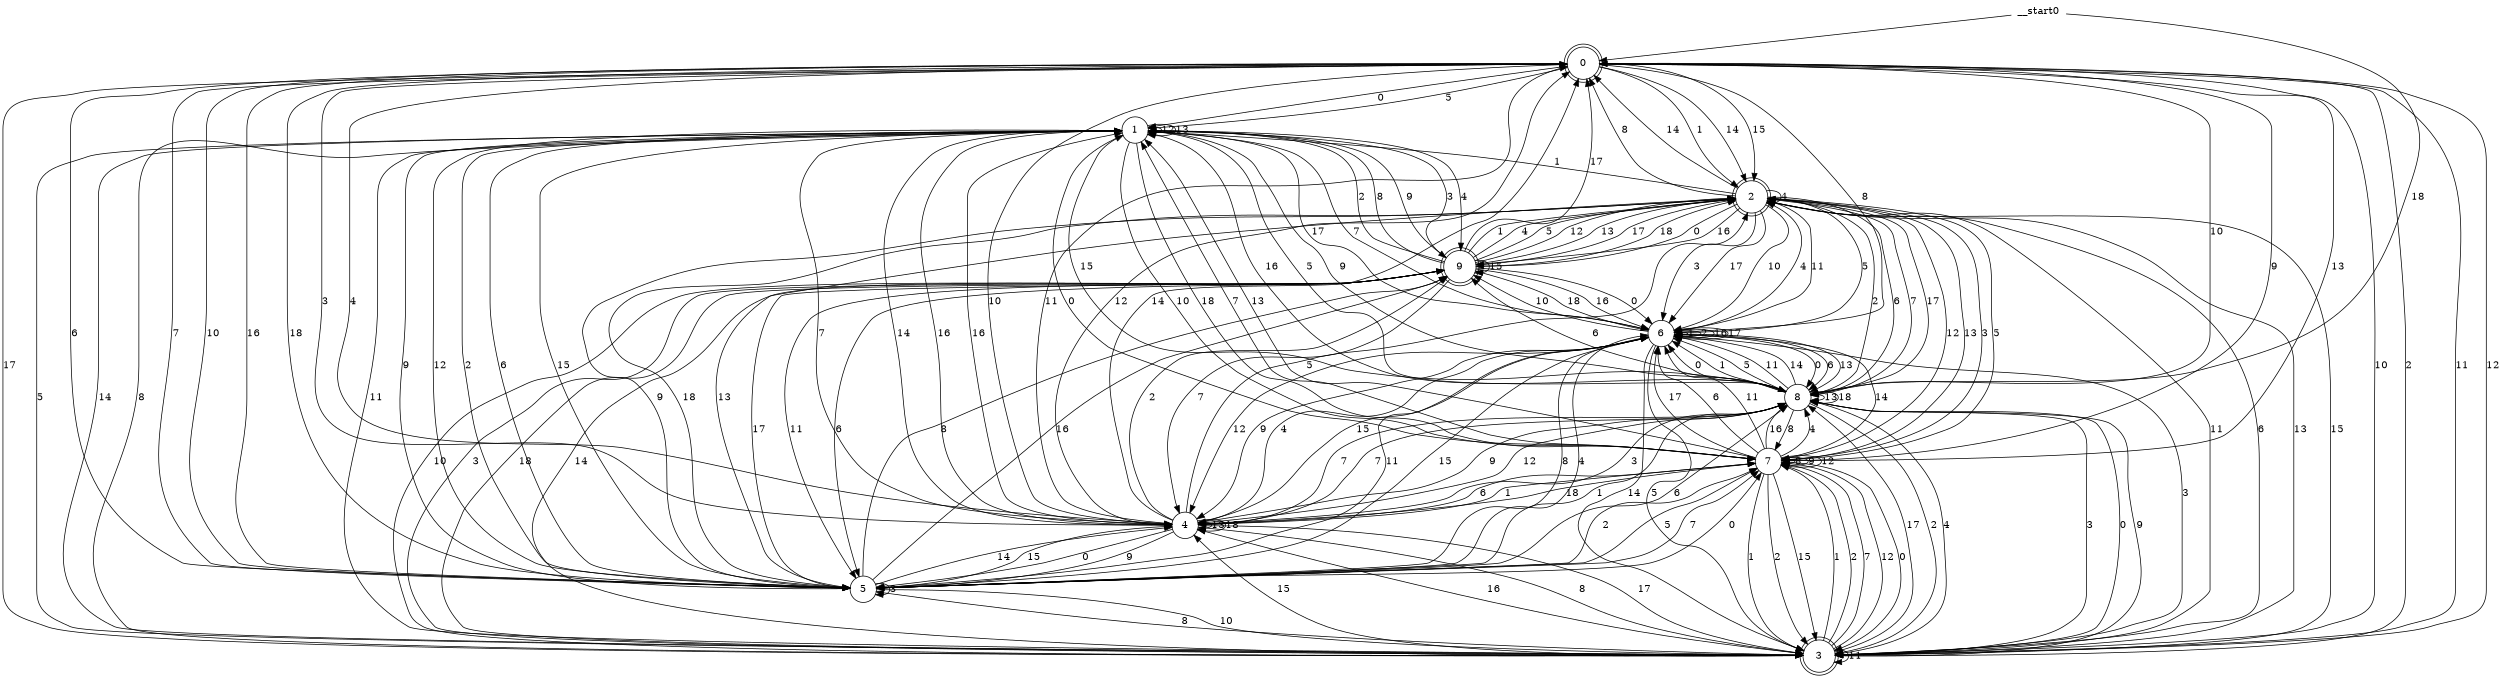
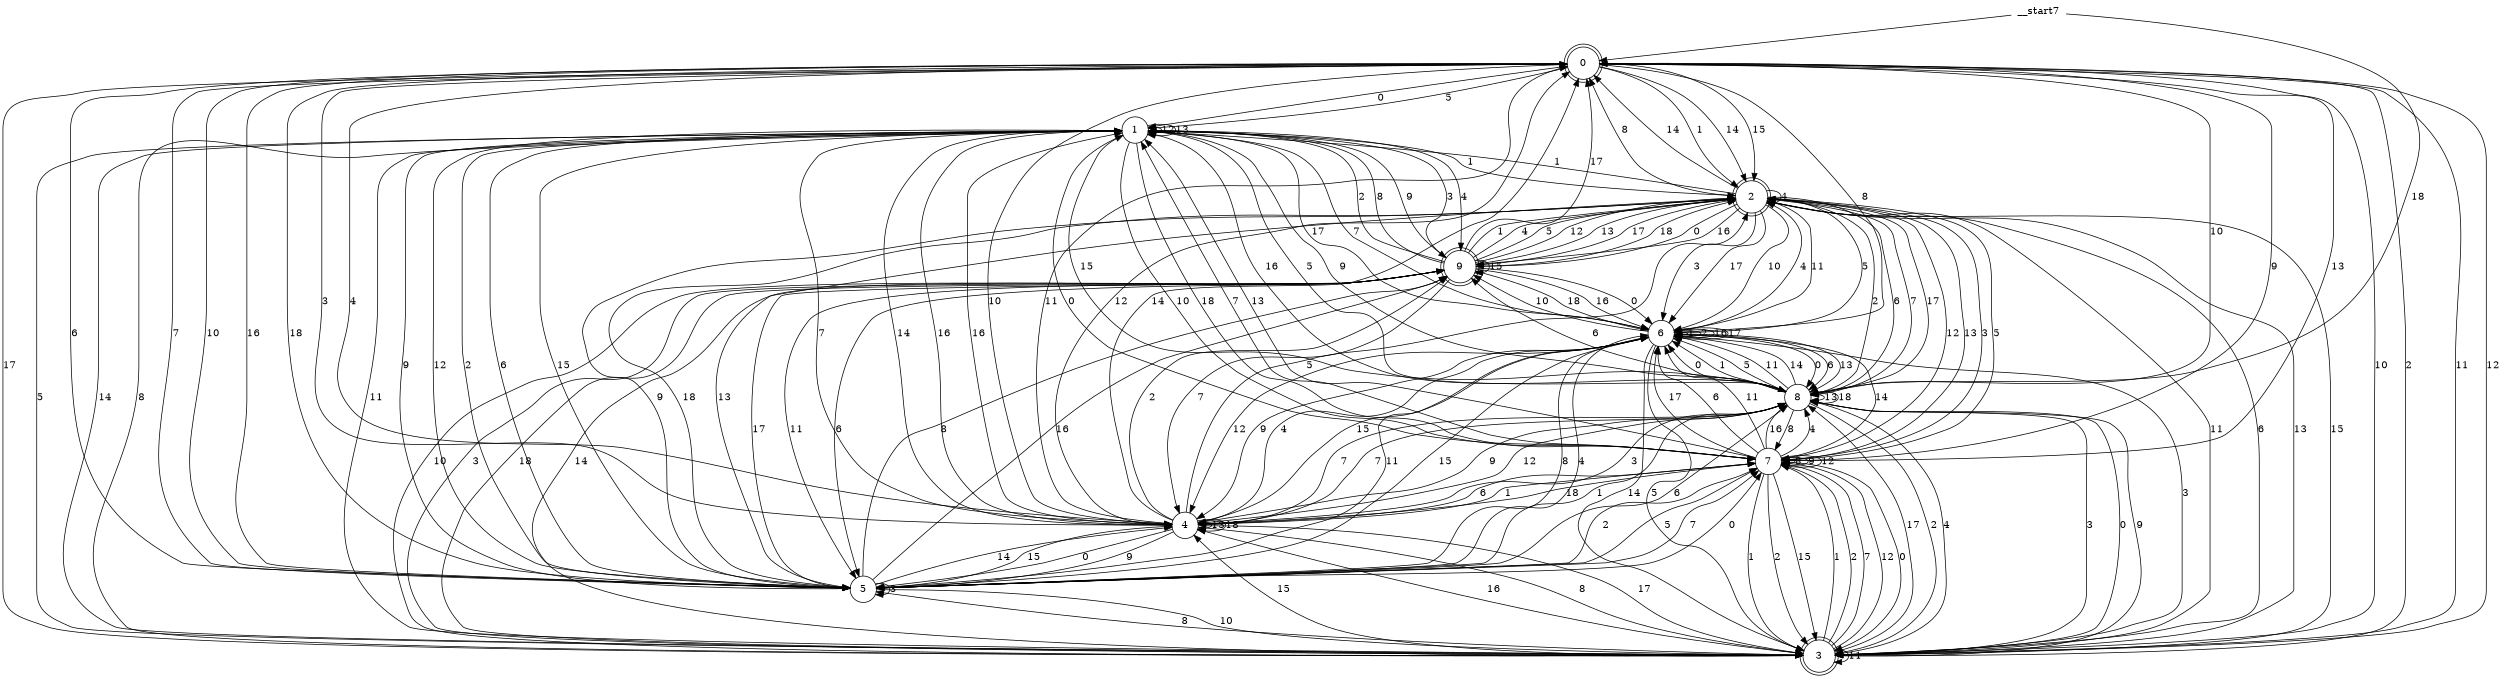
node "__start0": label "__start0" -> "__start7"
edge "1" -> "2": added, label "1"
